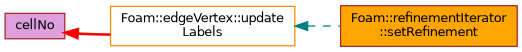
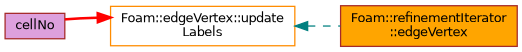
node "Foam::refinementIterator ::setRefinement": label "Foam::refinementIterator ::setRefinement" -> "Foam::refinementIterator ::edgeVertex"
edge "Foam::edgeVertex::update Labels" -> "cellNo": reversed
